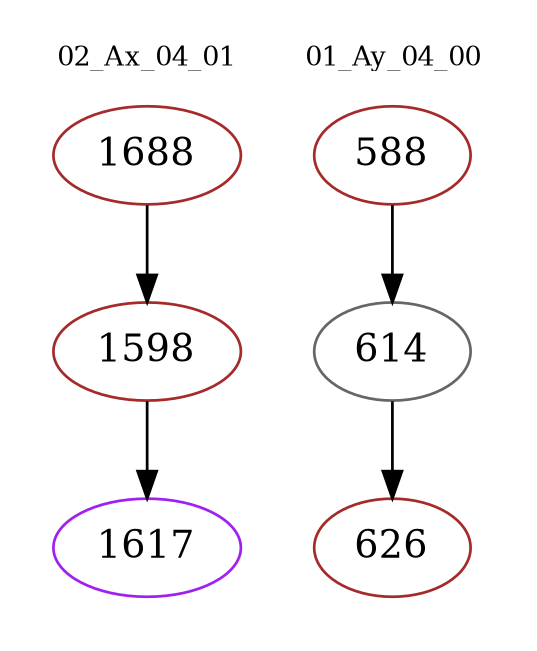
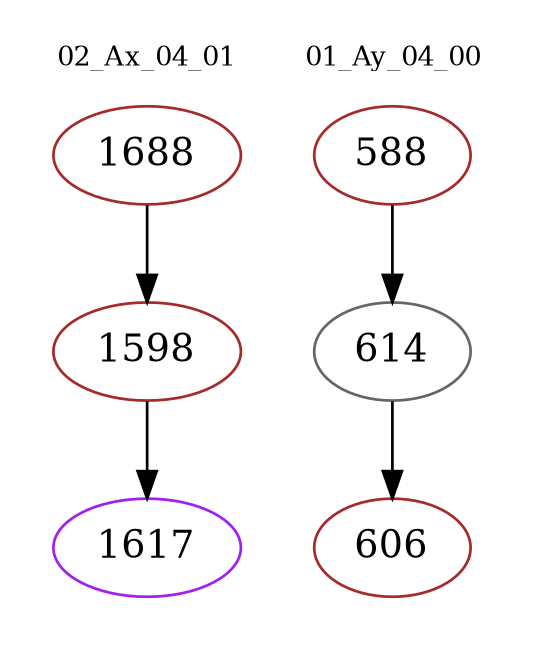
node "626": label "626" -> "606"
